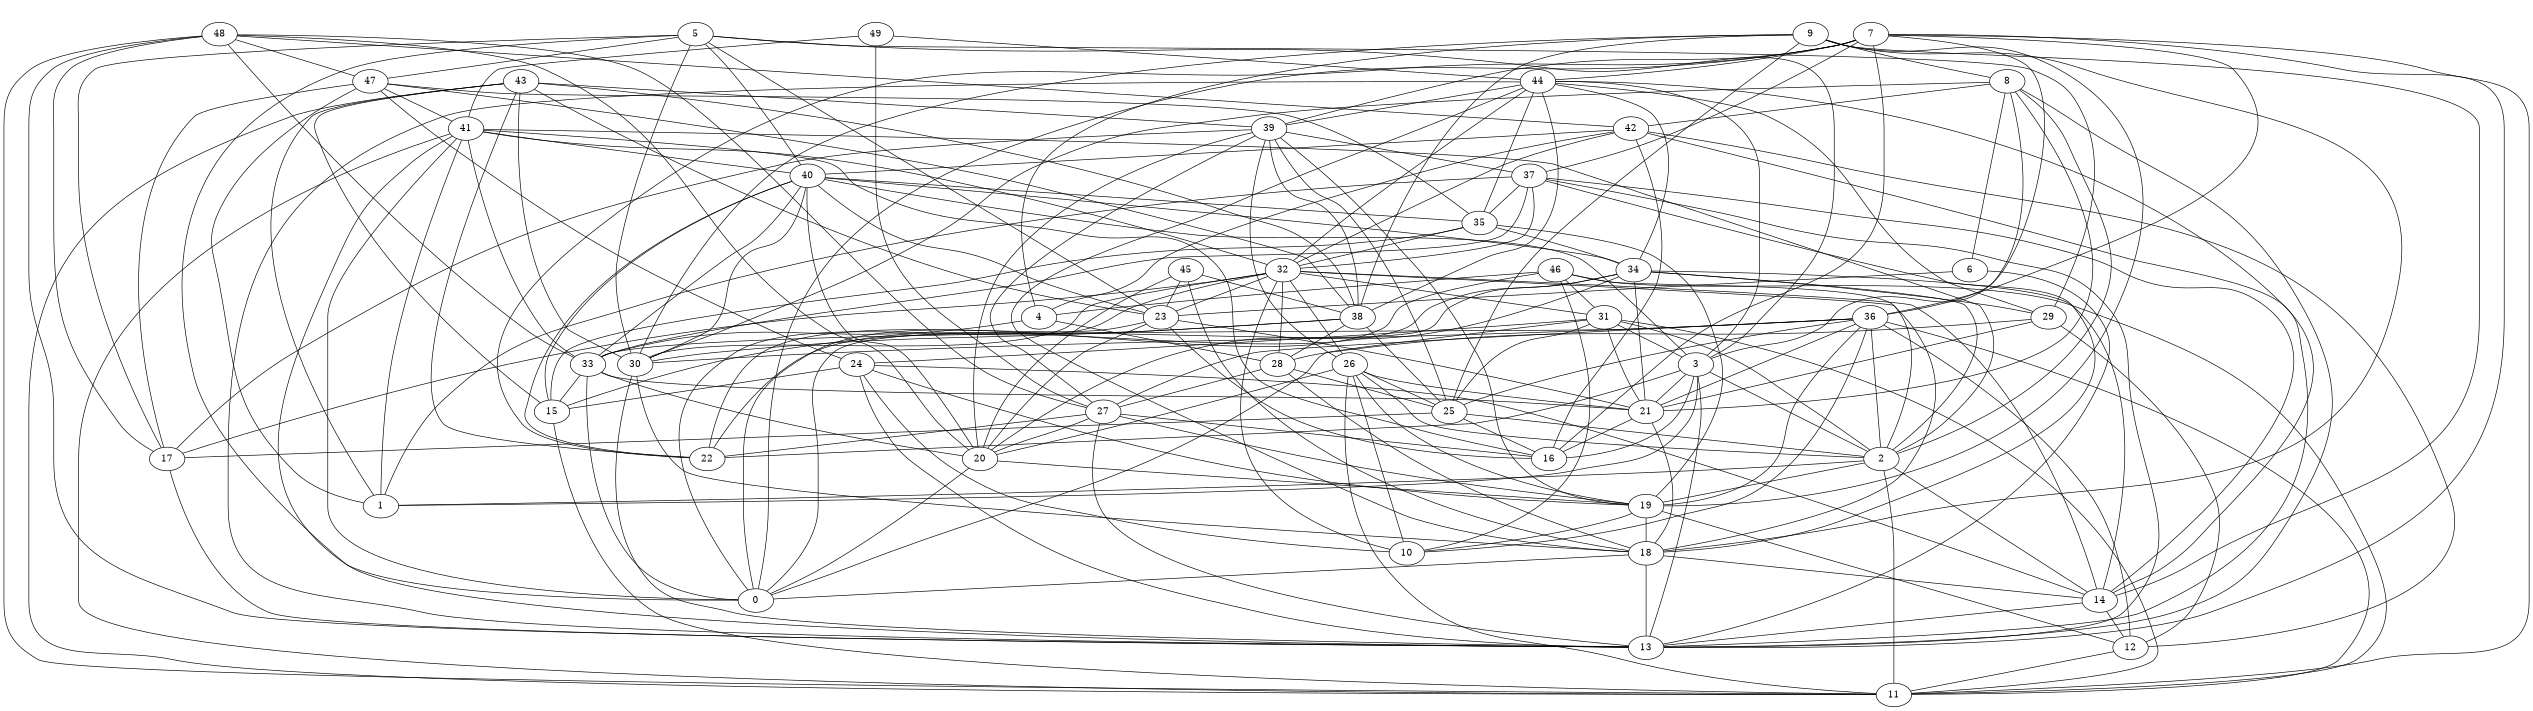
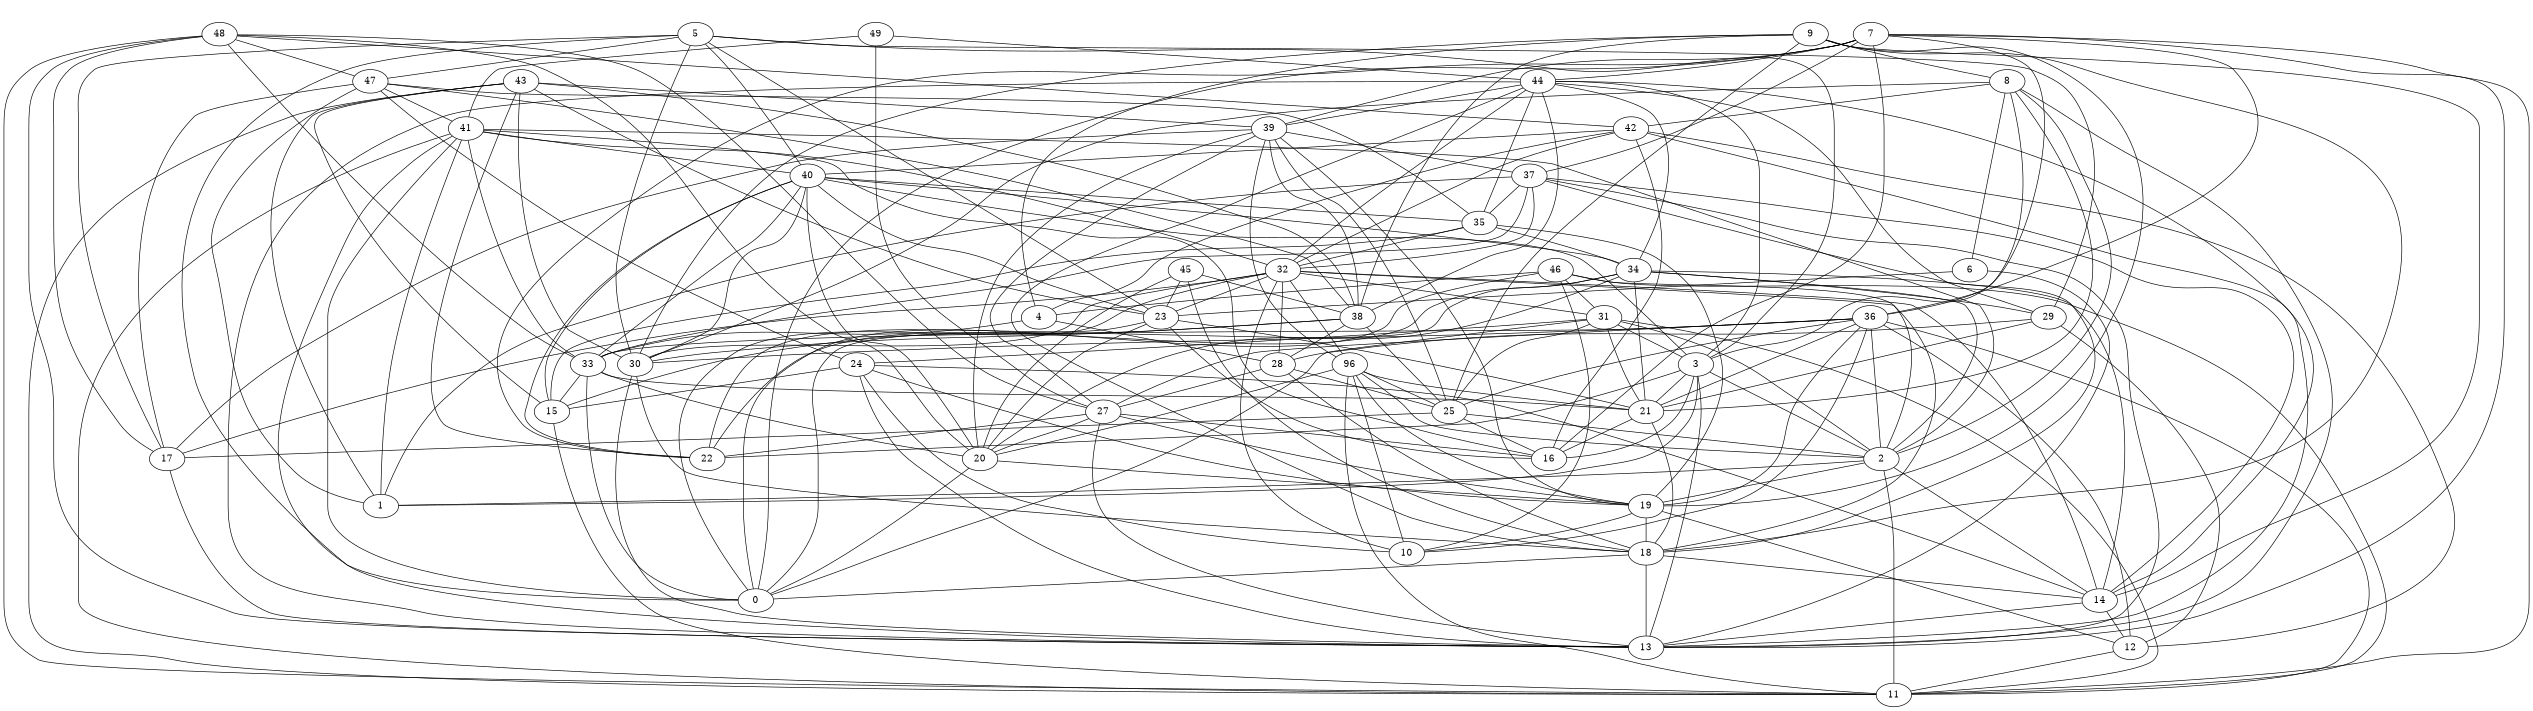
node "26": label "26" -> "96"
